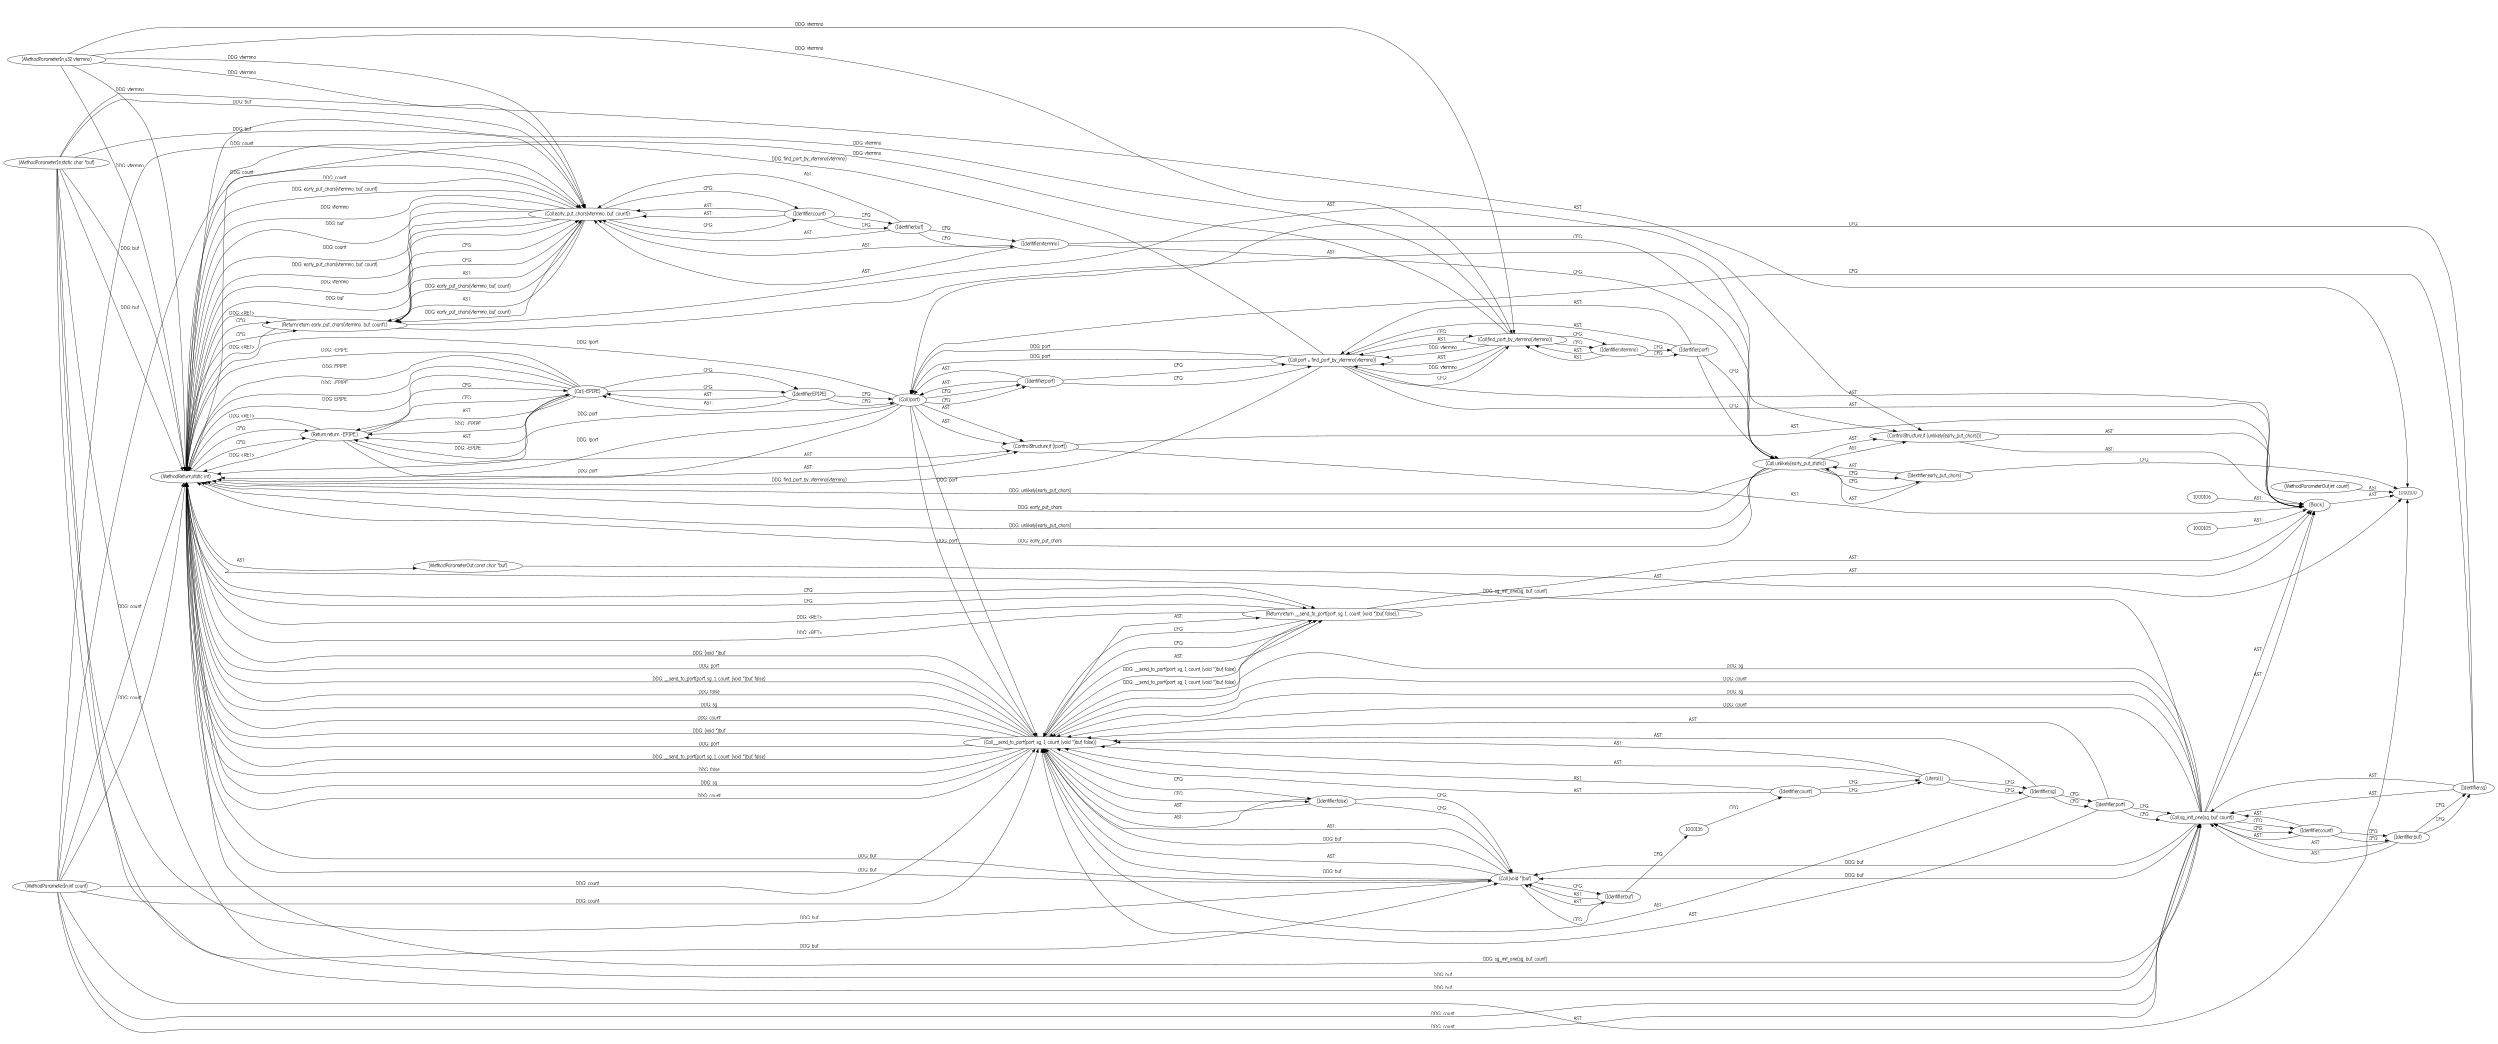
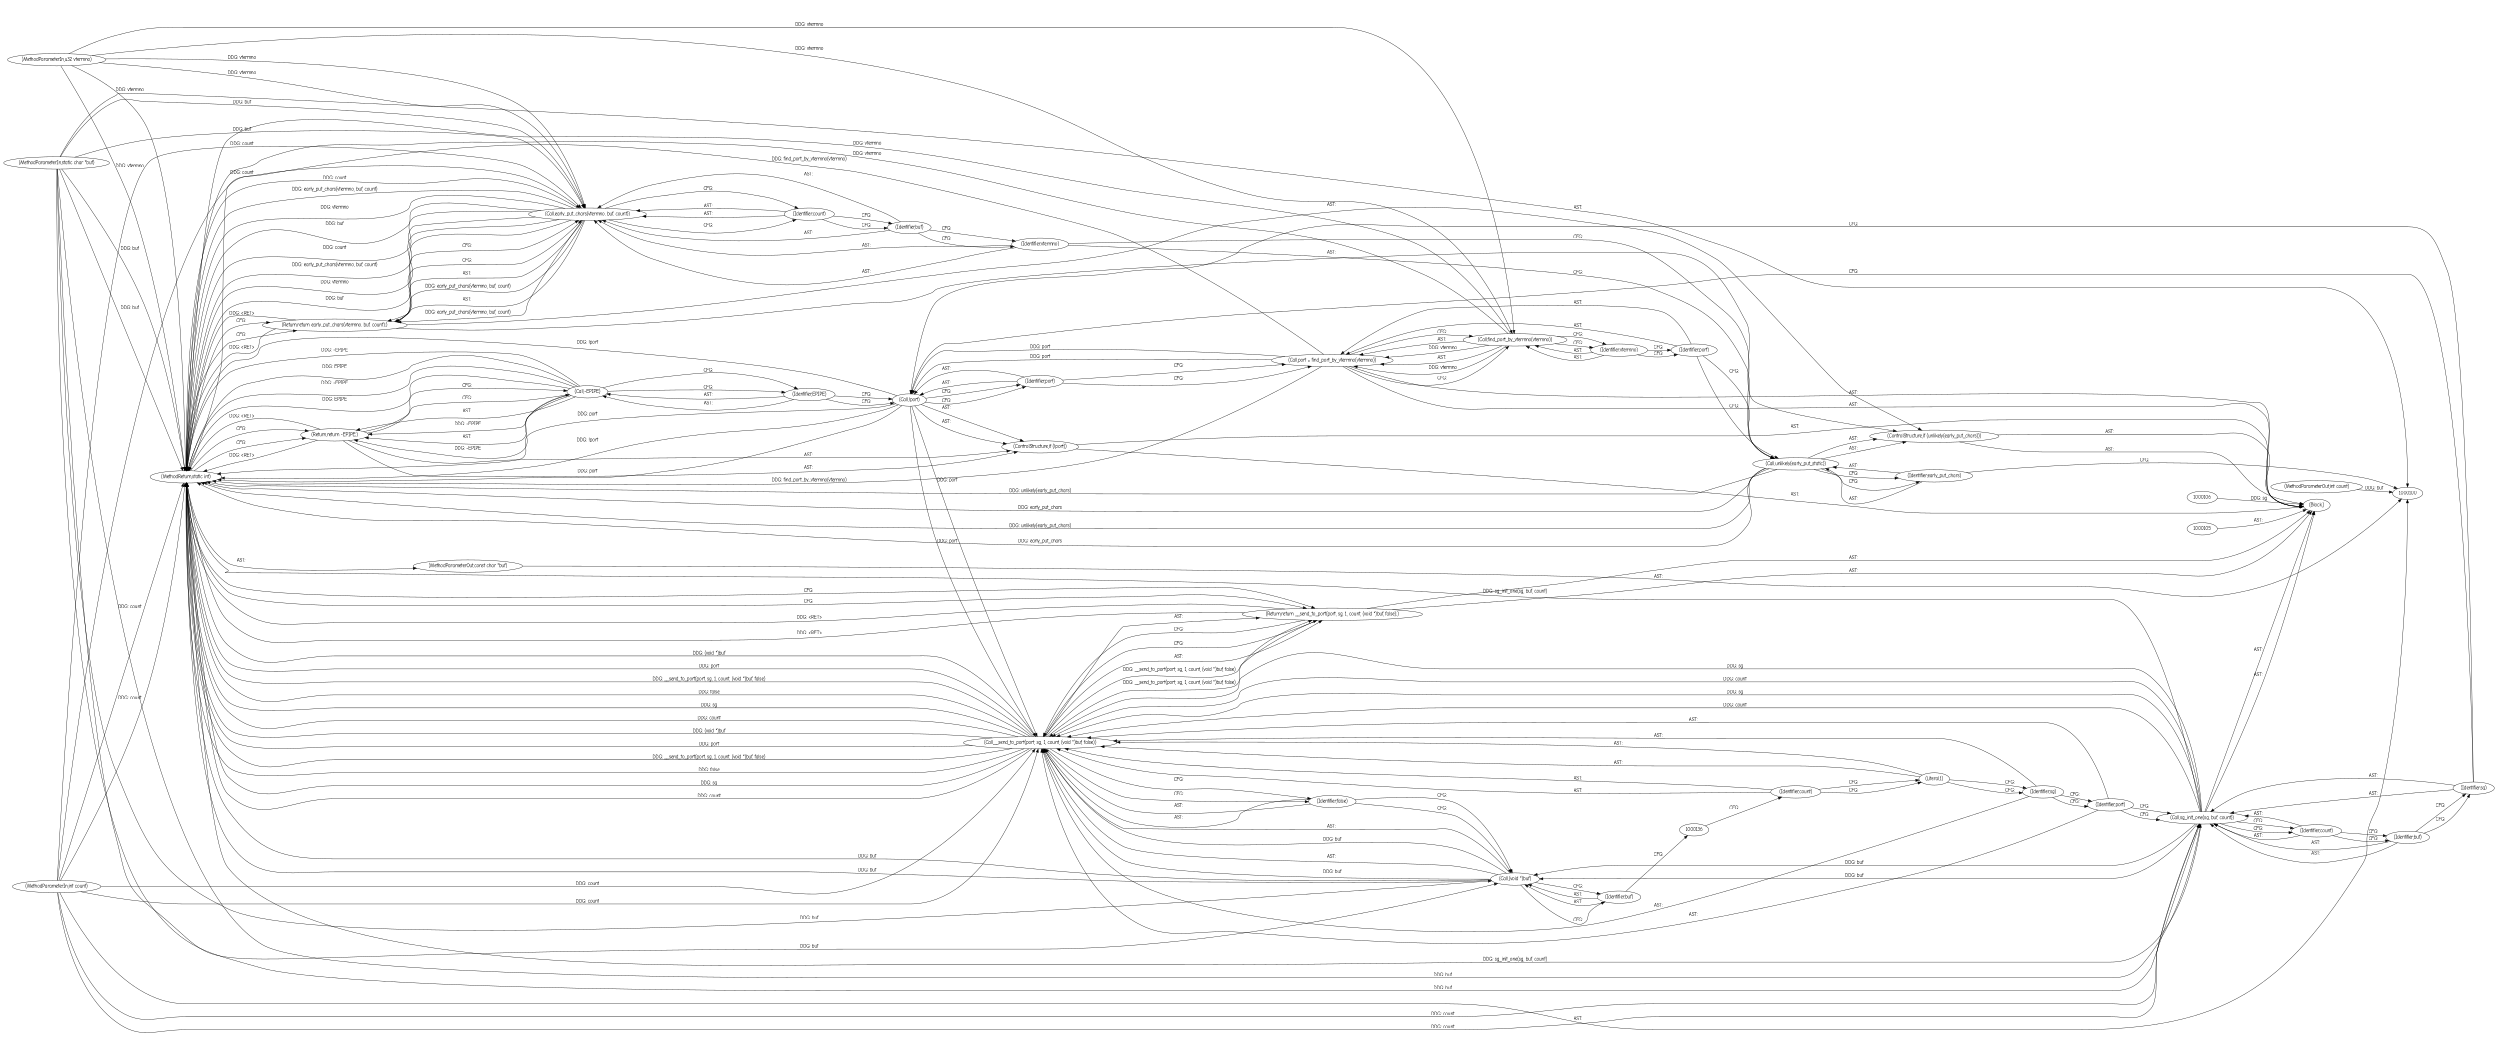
edge "(MethodParameterOut,int count)" -> "1000100": label "AST: " -> "DDG: buf"
edge "1000106" -> "(Block,)": label "AST: " -> "DDG: sg"
edge "(Block,)" -> "1000100": removed, label "AST:"
